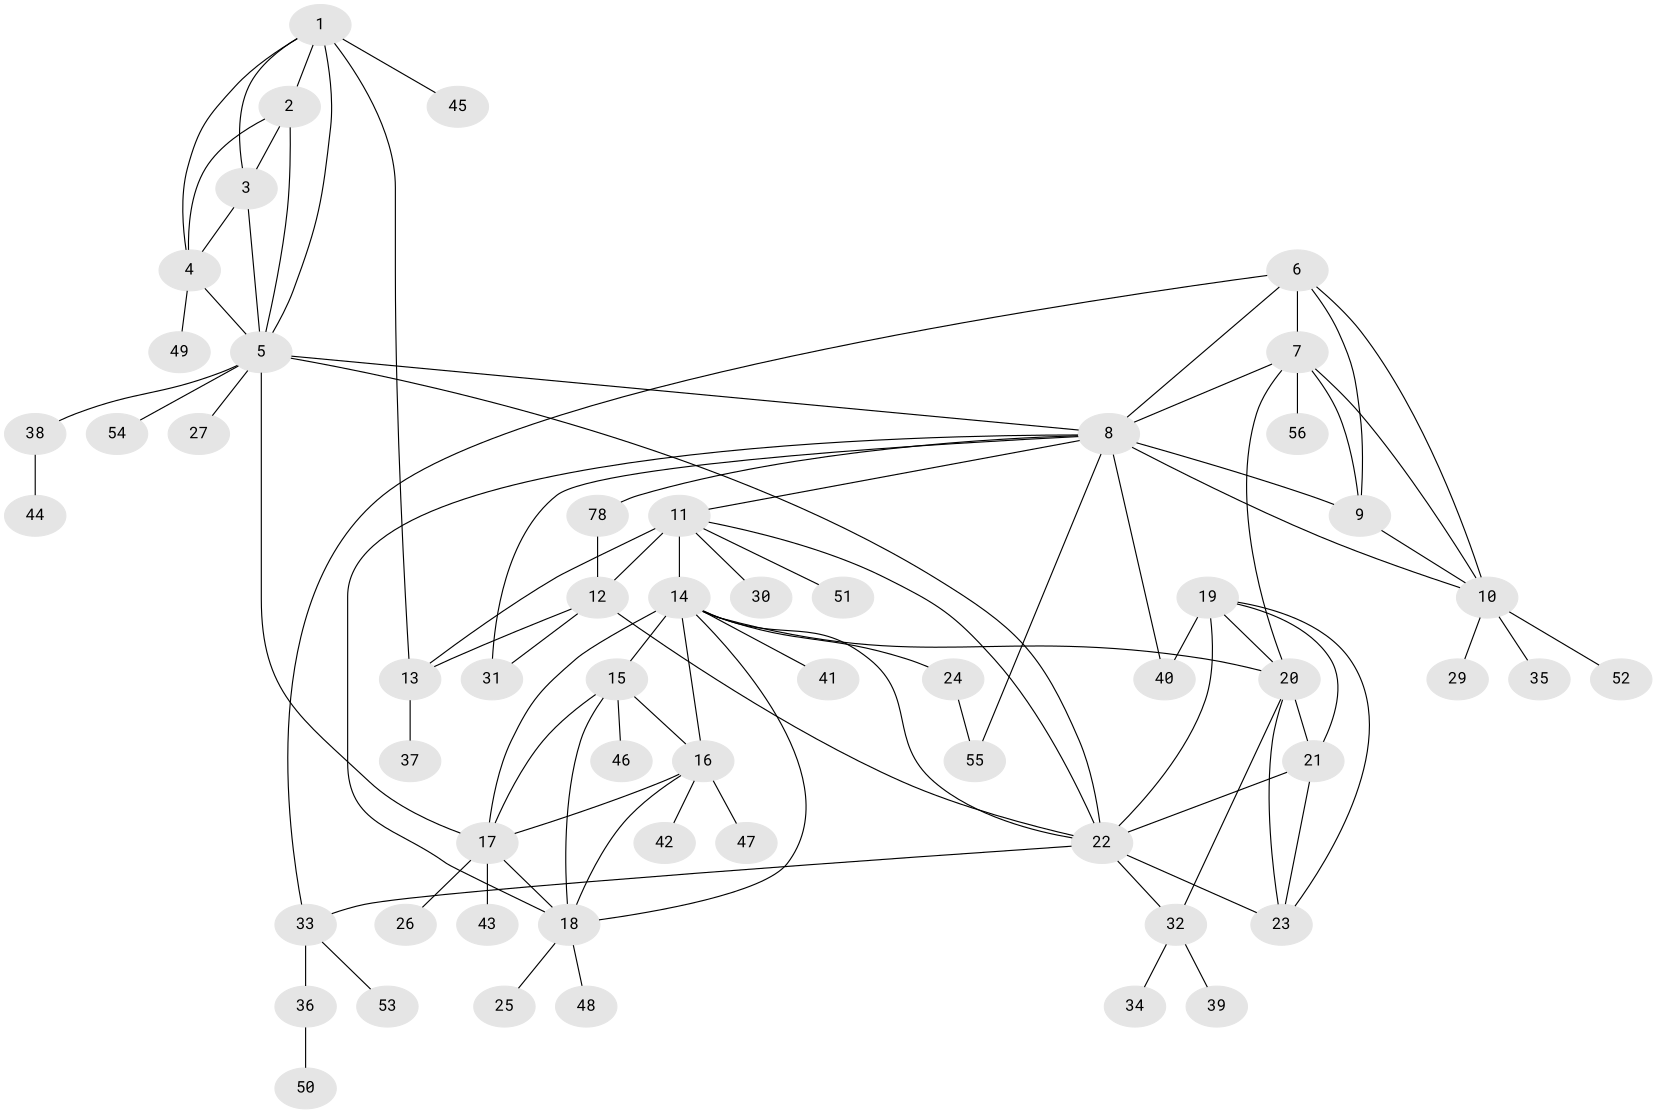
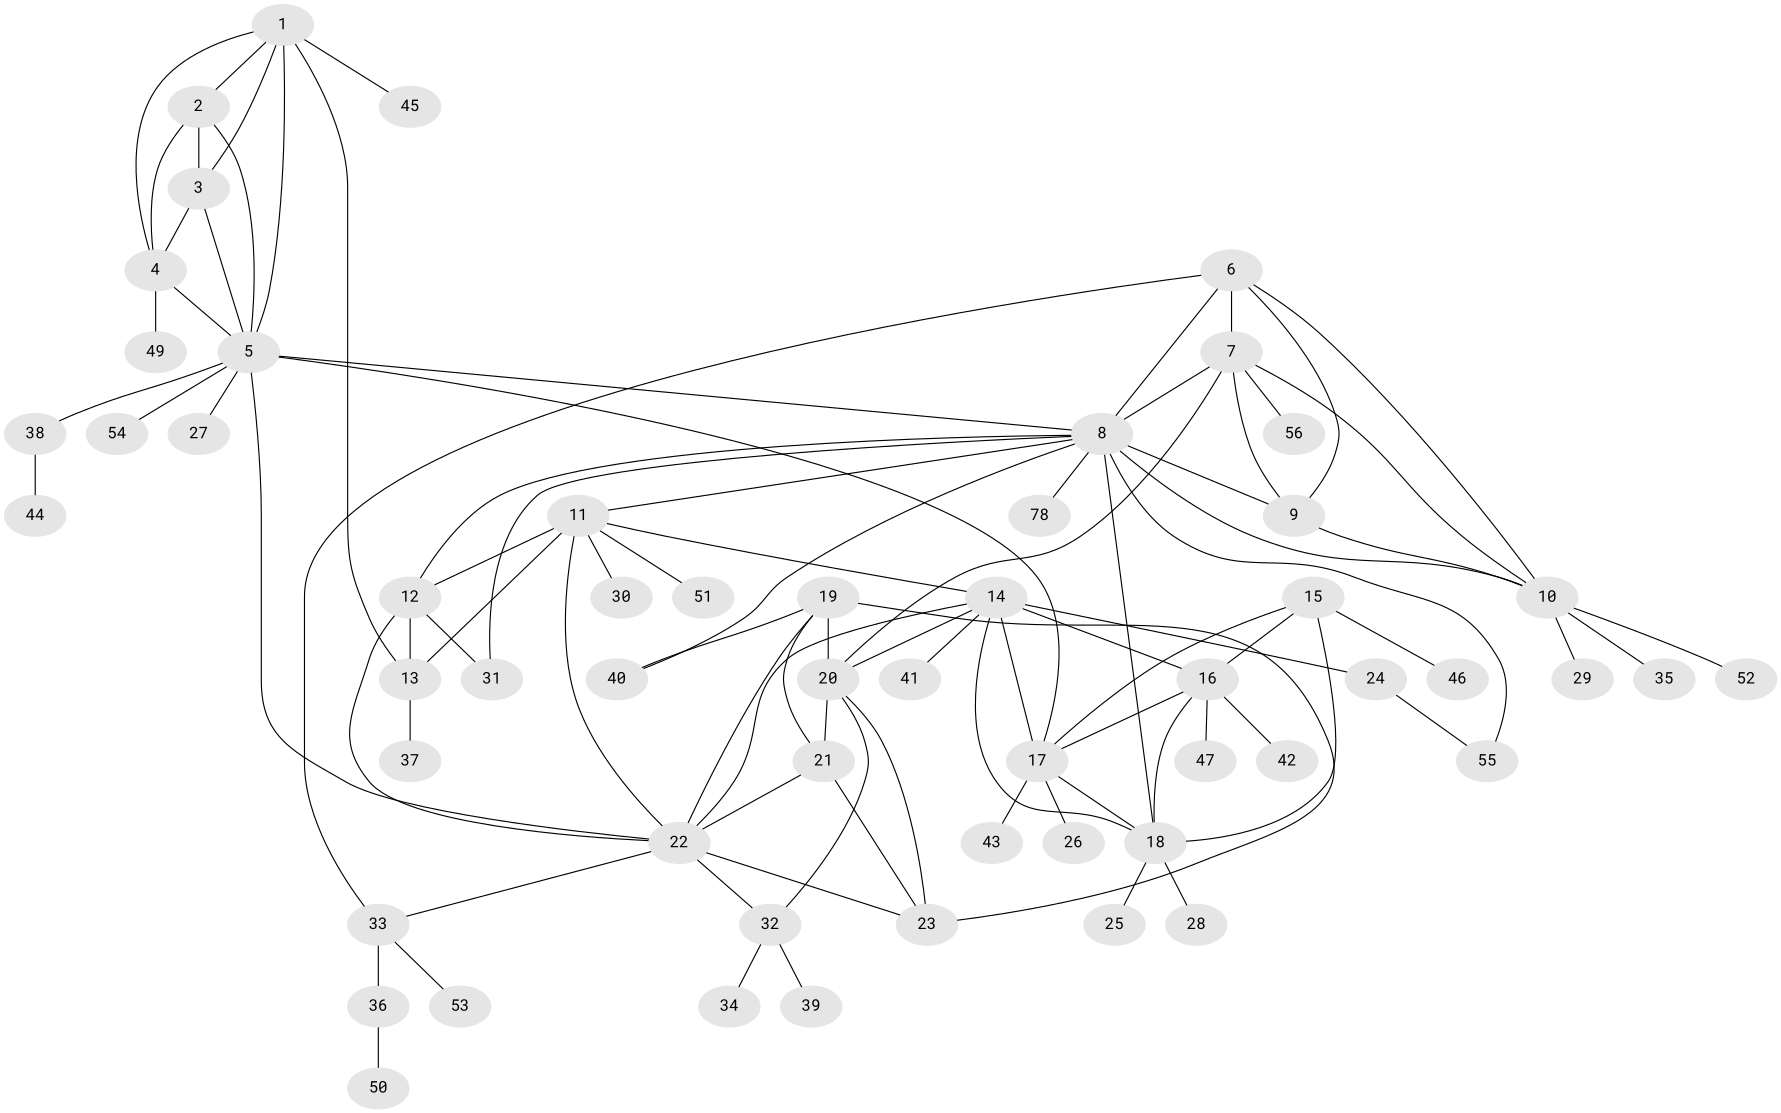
edge "78" -- "12": now "8" -- "12"
edge "14" -- "15": removed
node "48": label "48" -> "28"
